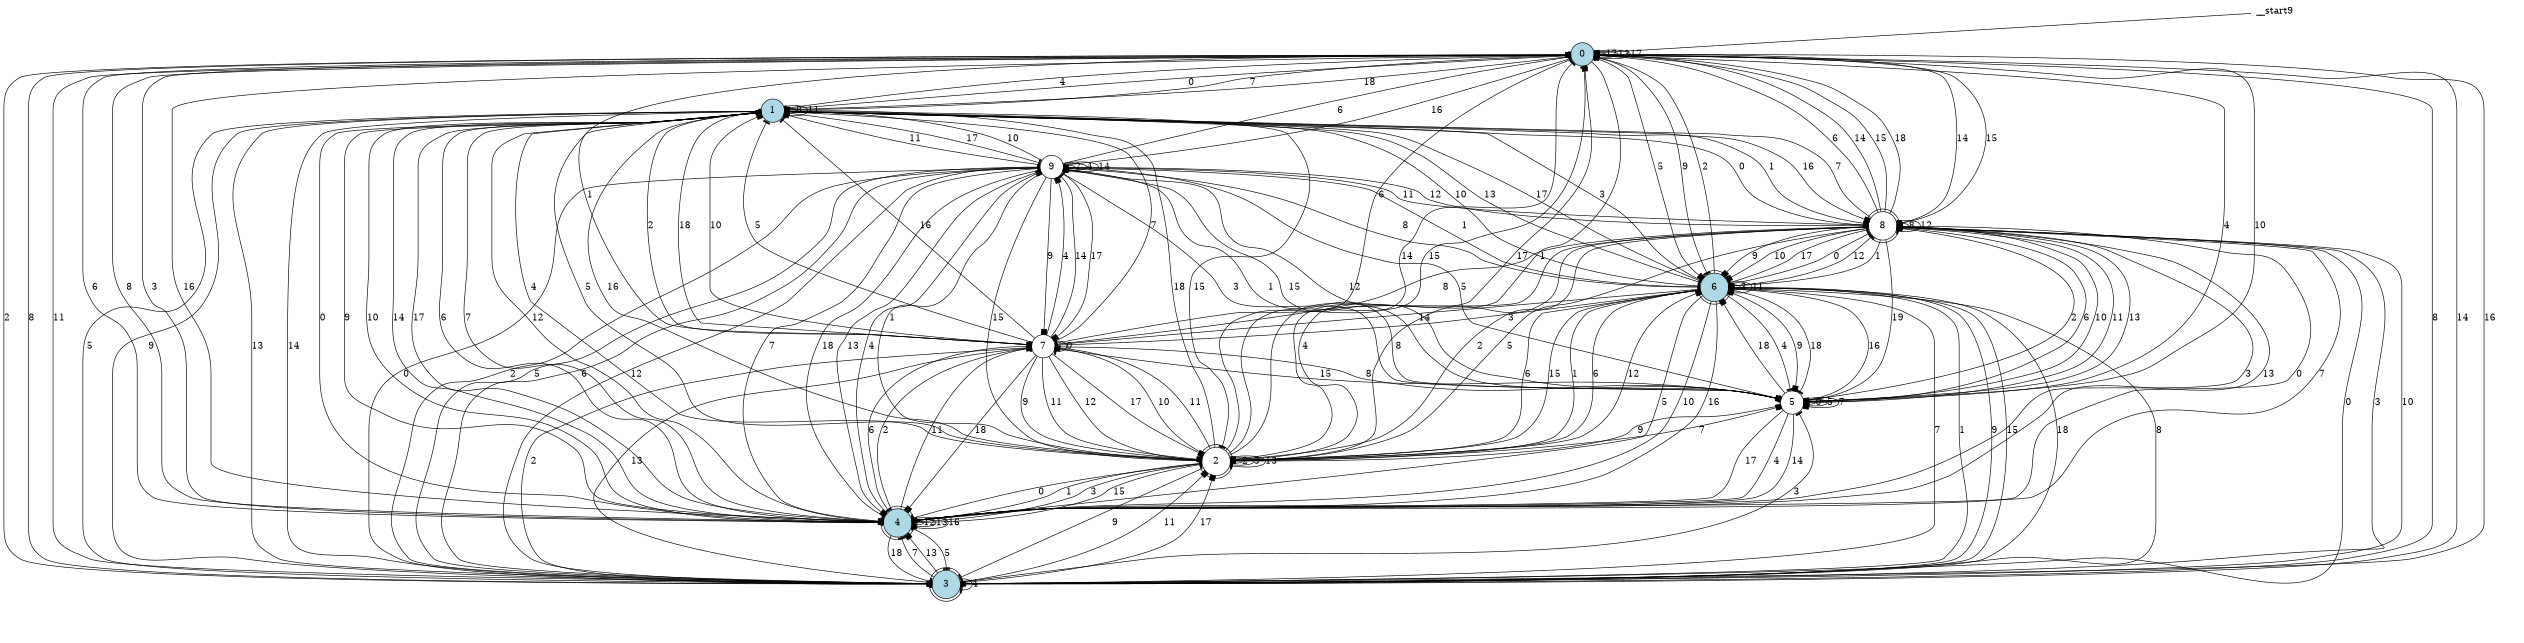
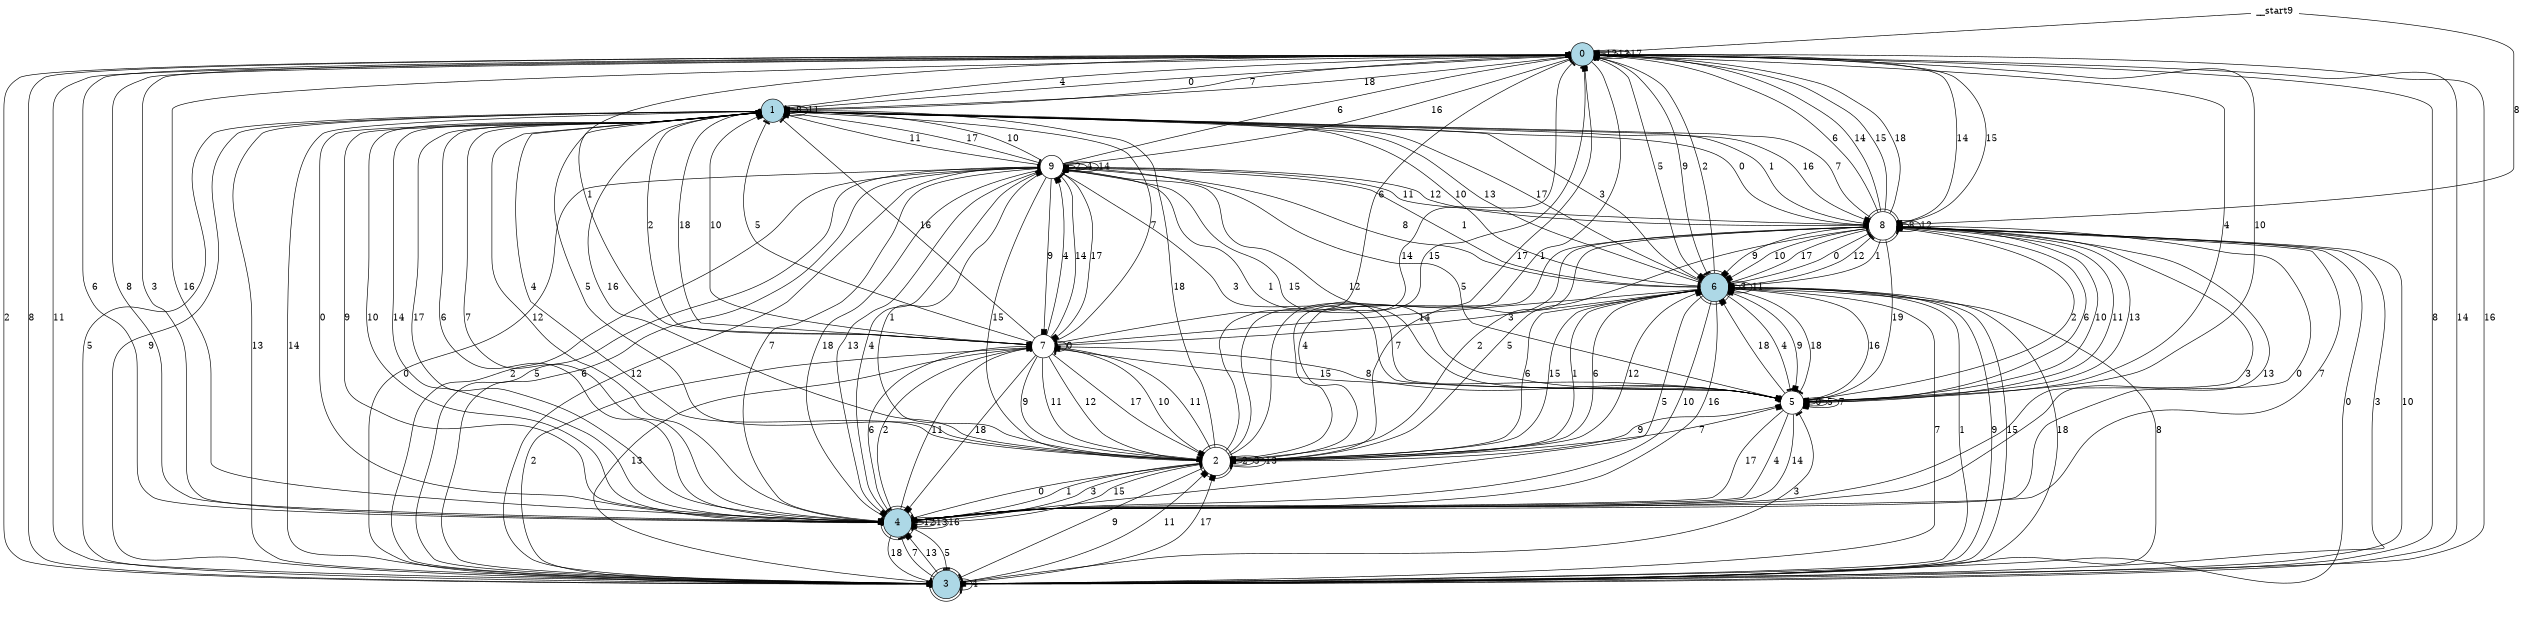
edge "1" -> "2": removed, label "15"
edge "7" -> "8": now "__start9" -> "8"
edge "2" -> "8": label "8" -> "7"
